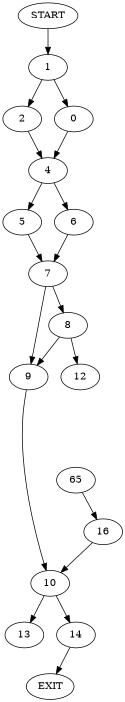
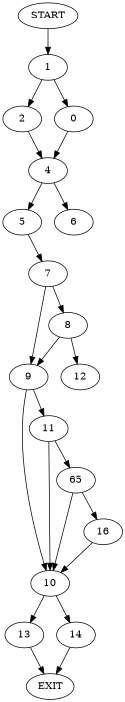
edge "6" -> "7": removed
node "11": added
edge "65" -> "10": added
edge "13" -> "EXIT": added
